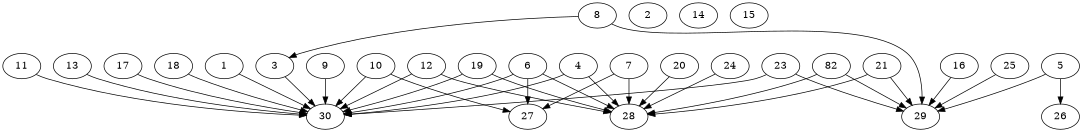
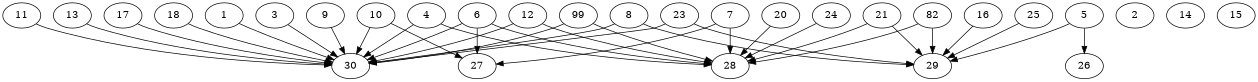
edge "8" -> "3": now "8" -> "30"
node "19": label "19" -> "99"
